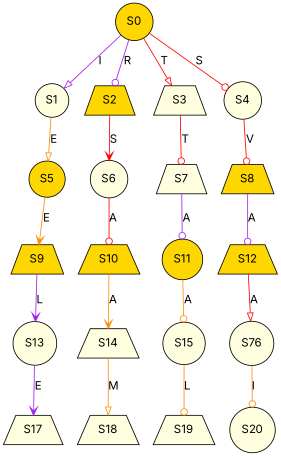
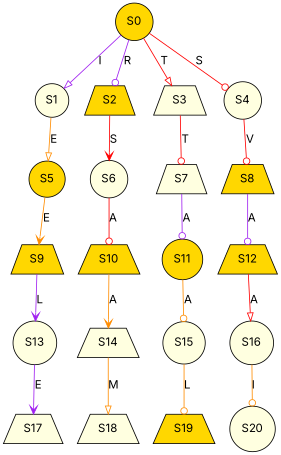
node "S76": label "S76" -> "S16"
node "S19": fillcolor lightyellow -> gold
